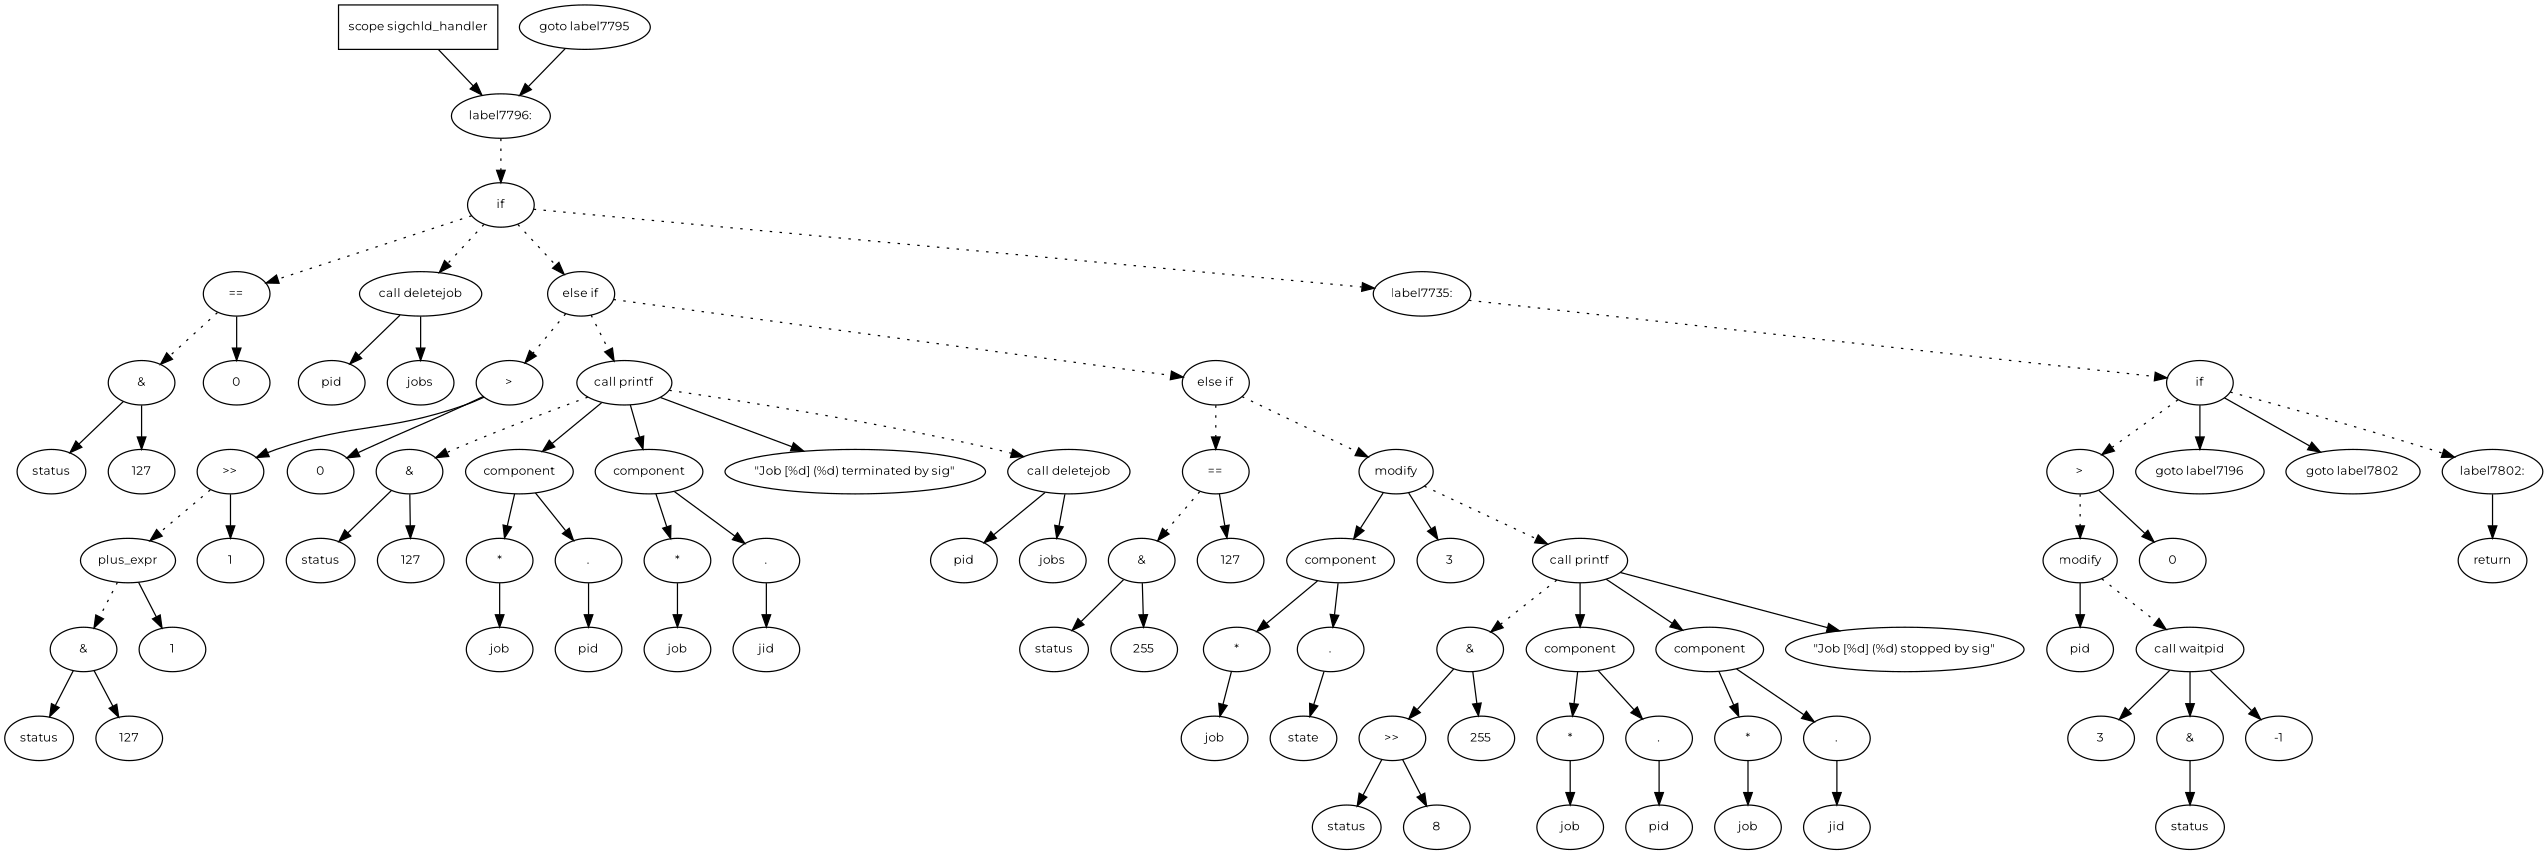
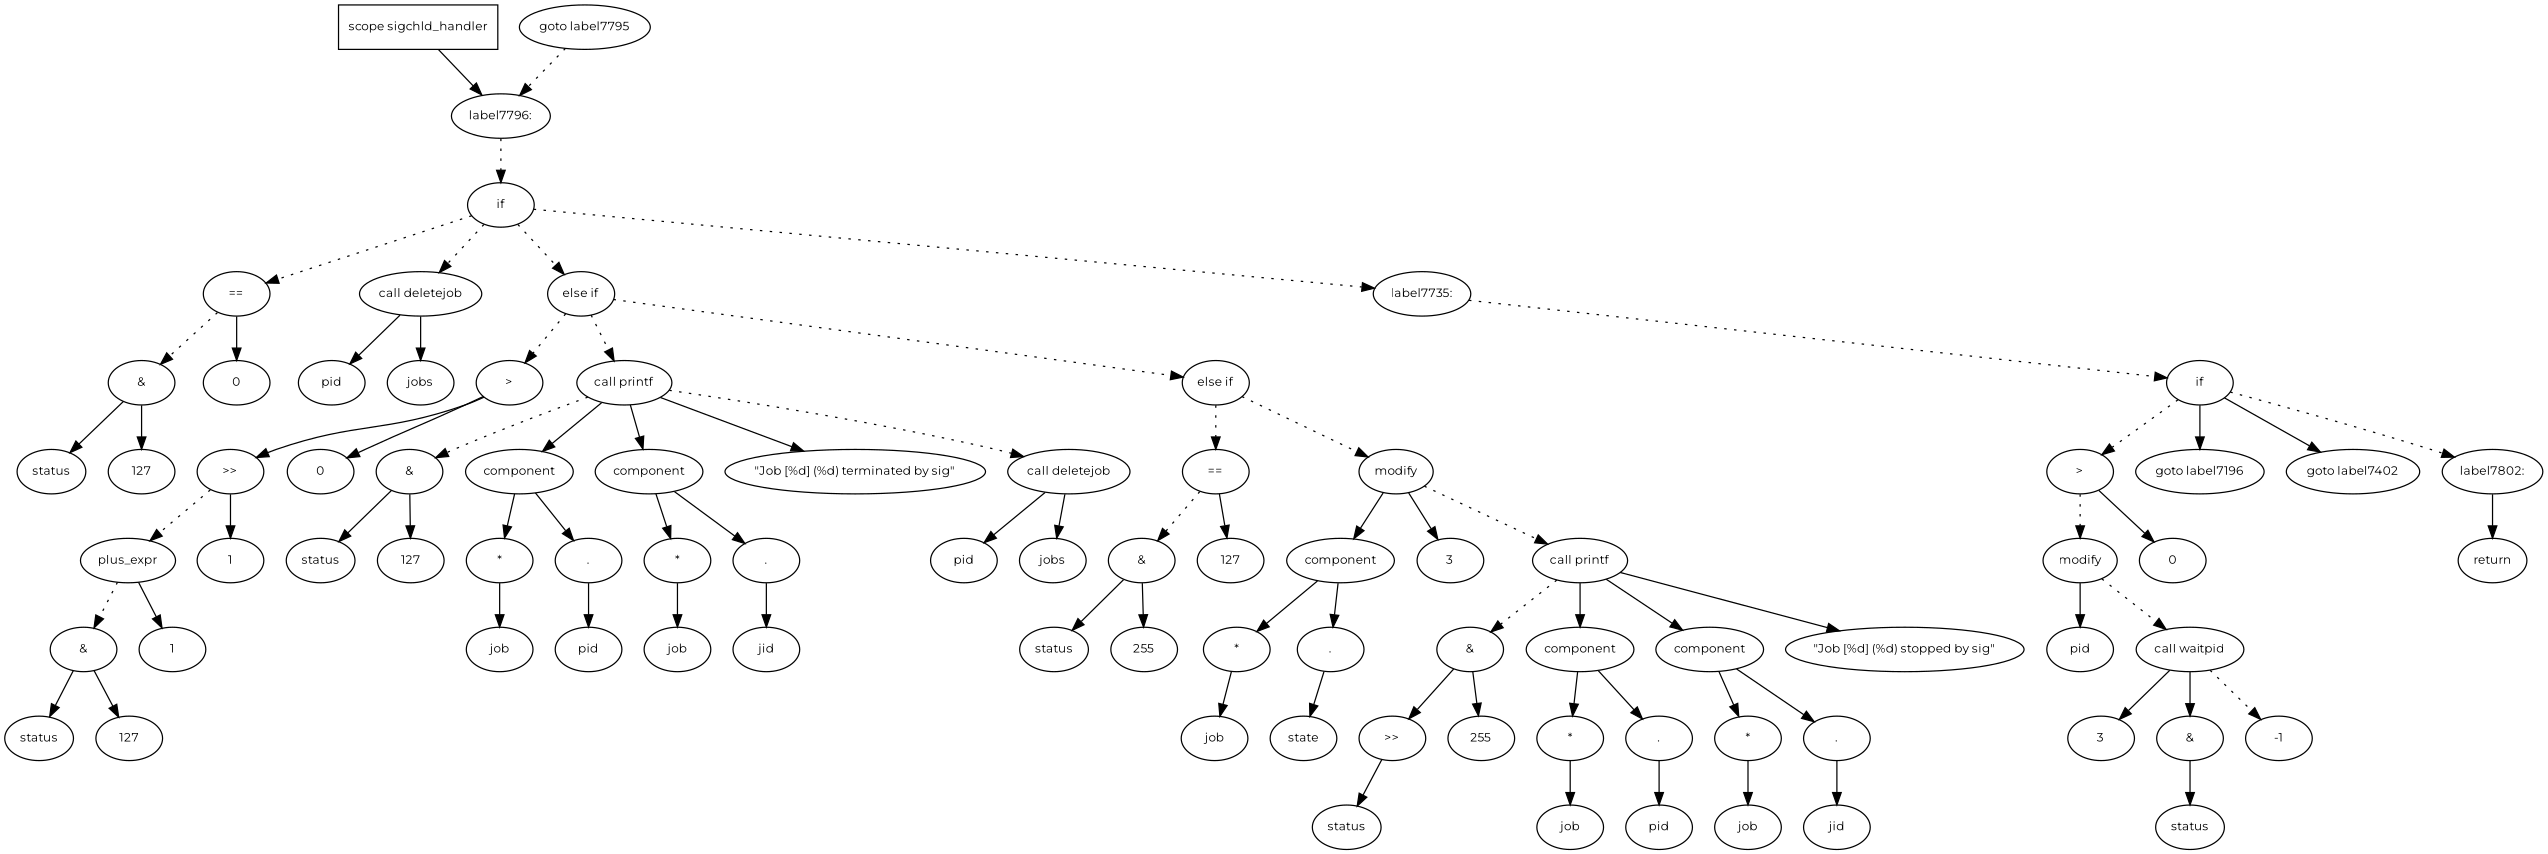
edge "goto label7795" -> "label7796:": style solid -> dotted
node "goto label7802": label "goto label7802" -> "goto label7402"
edge "call waitpid" -> "-1": style solid -> dotted
node "8": removed
